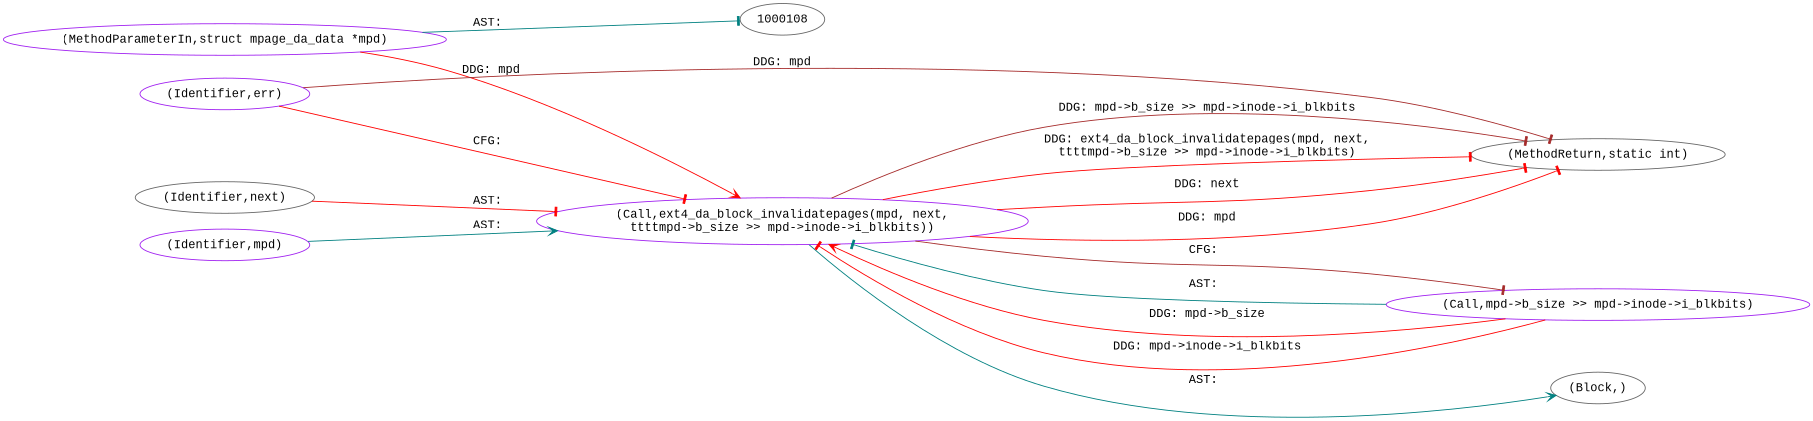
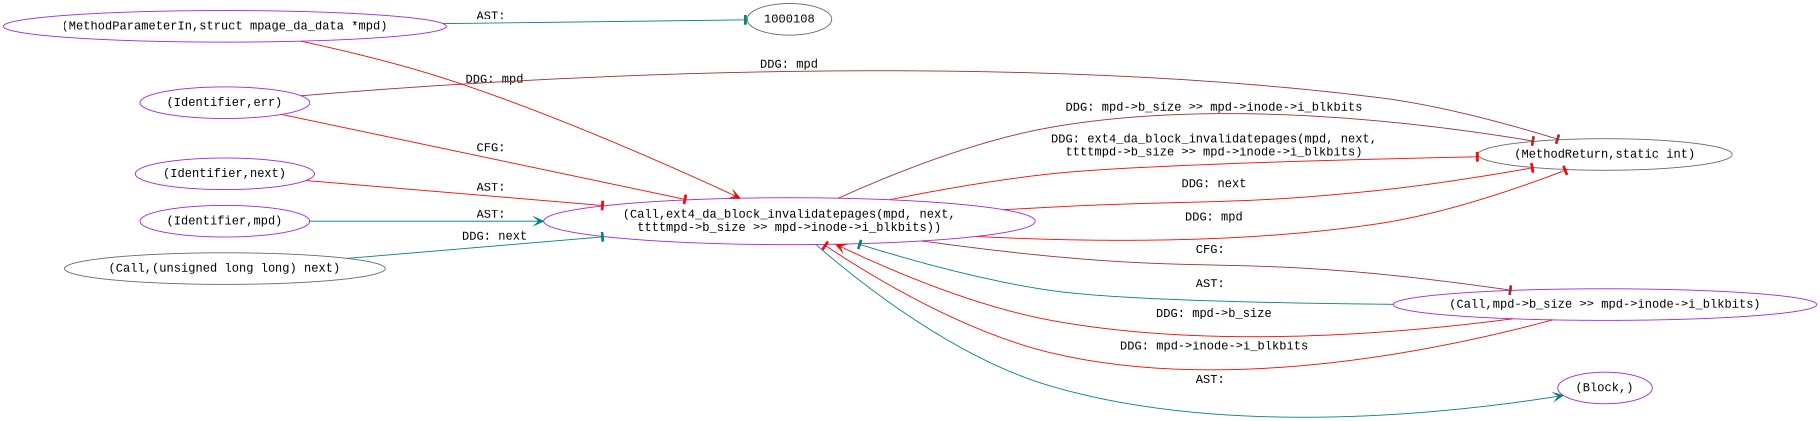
node "(Identifier,next)": color gray40 -> purple
node "(Call,(unsigned long long) next)": added
node "(Block,)": color gray40 -> purple
